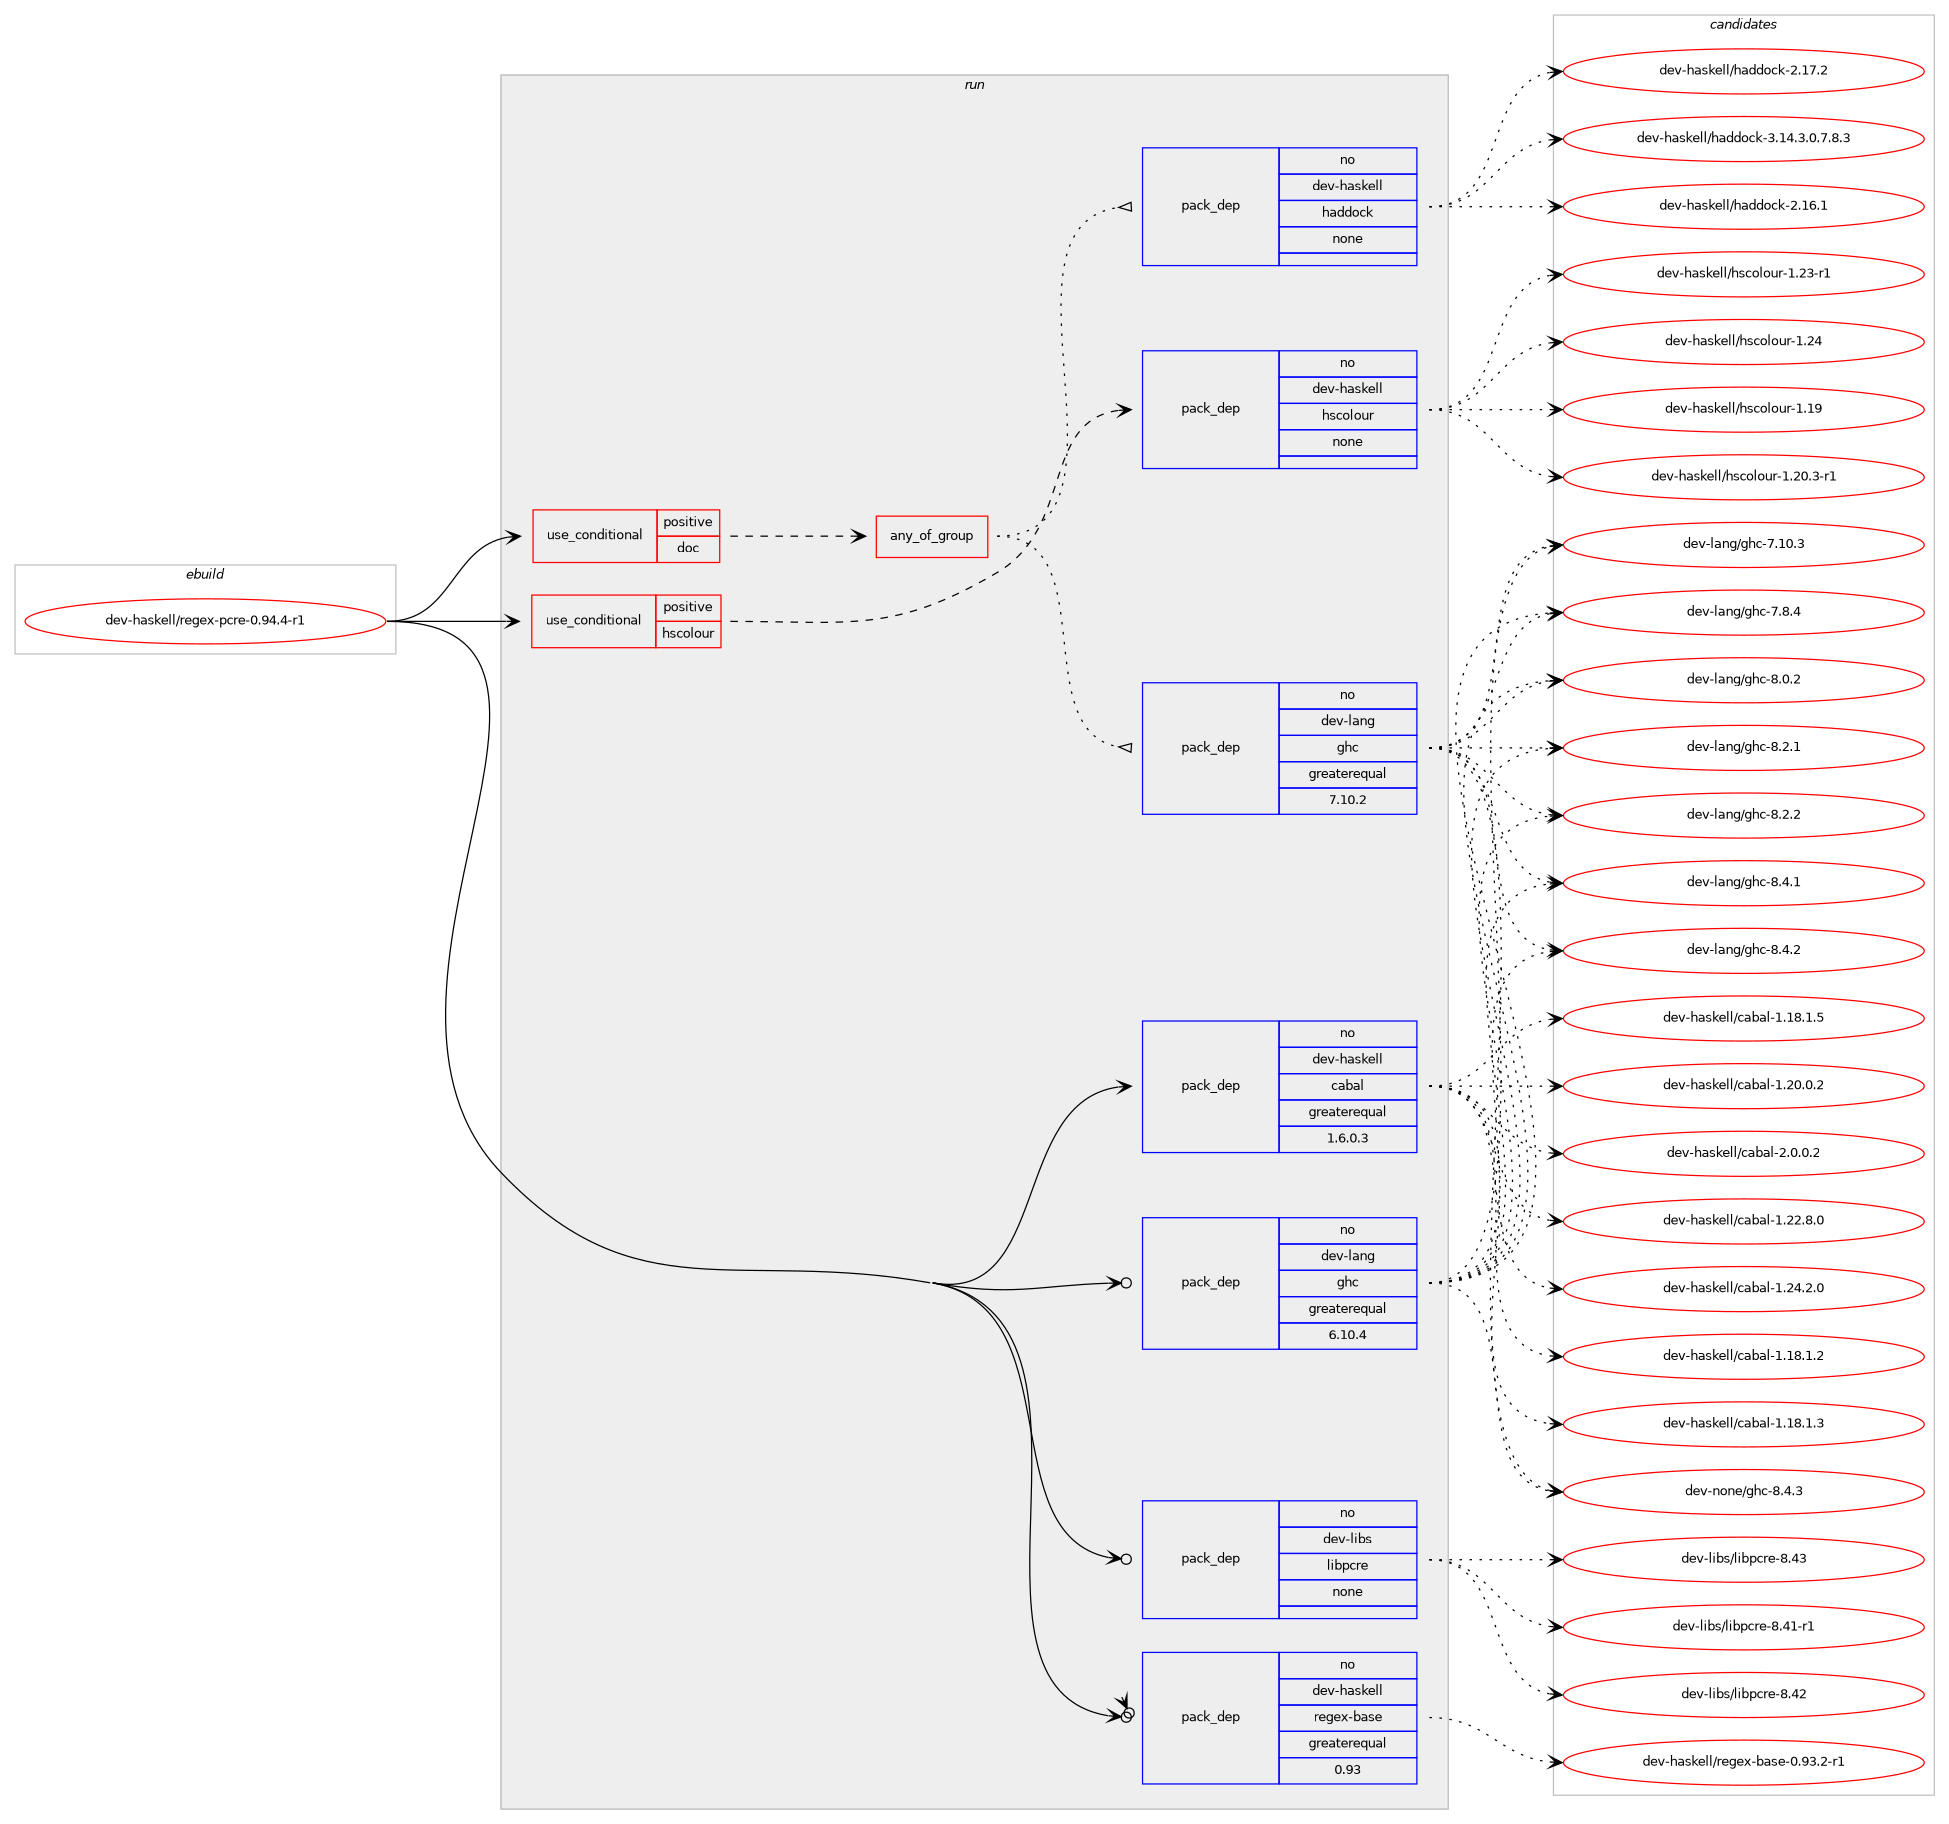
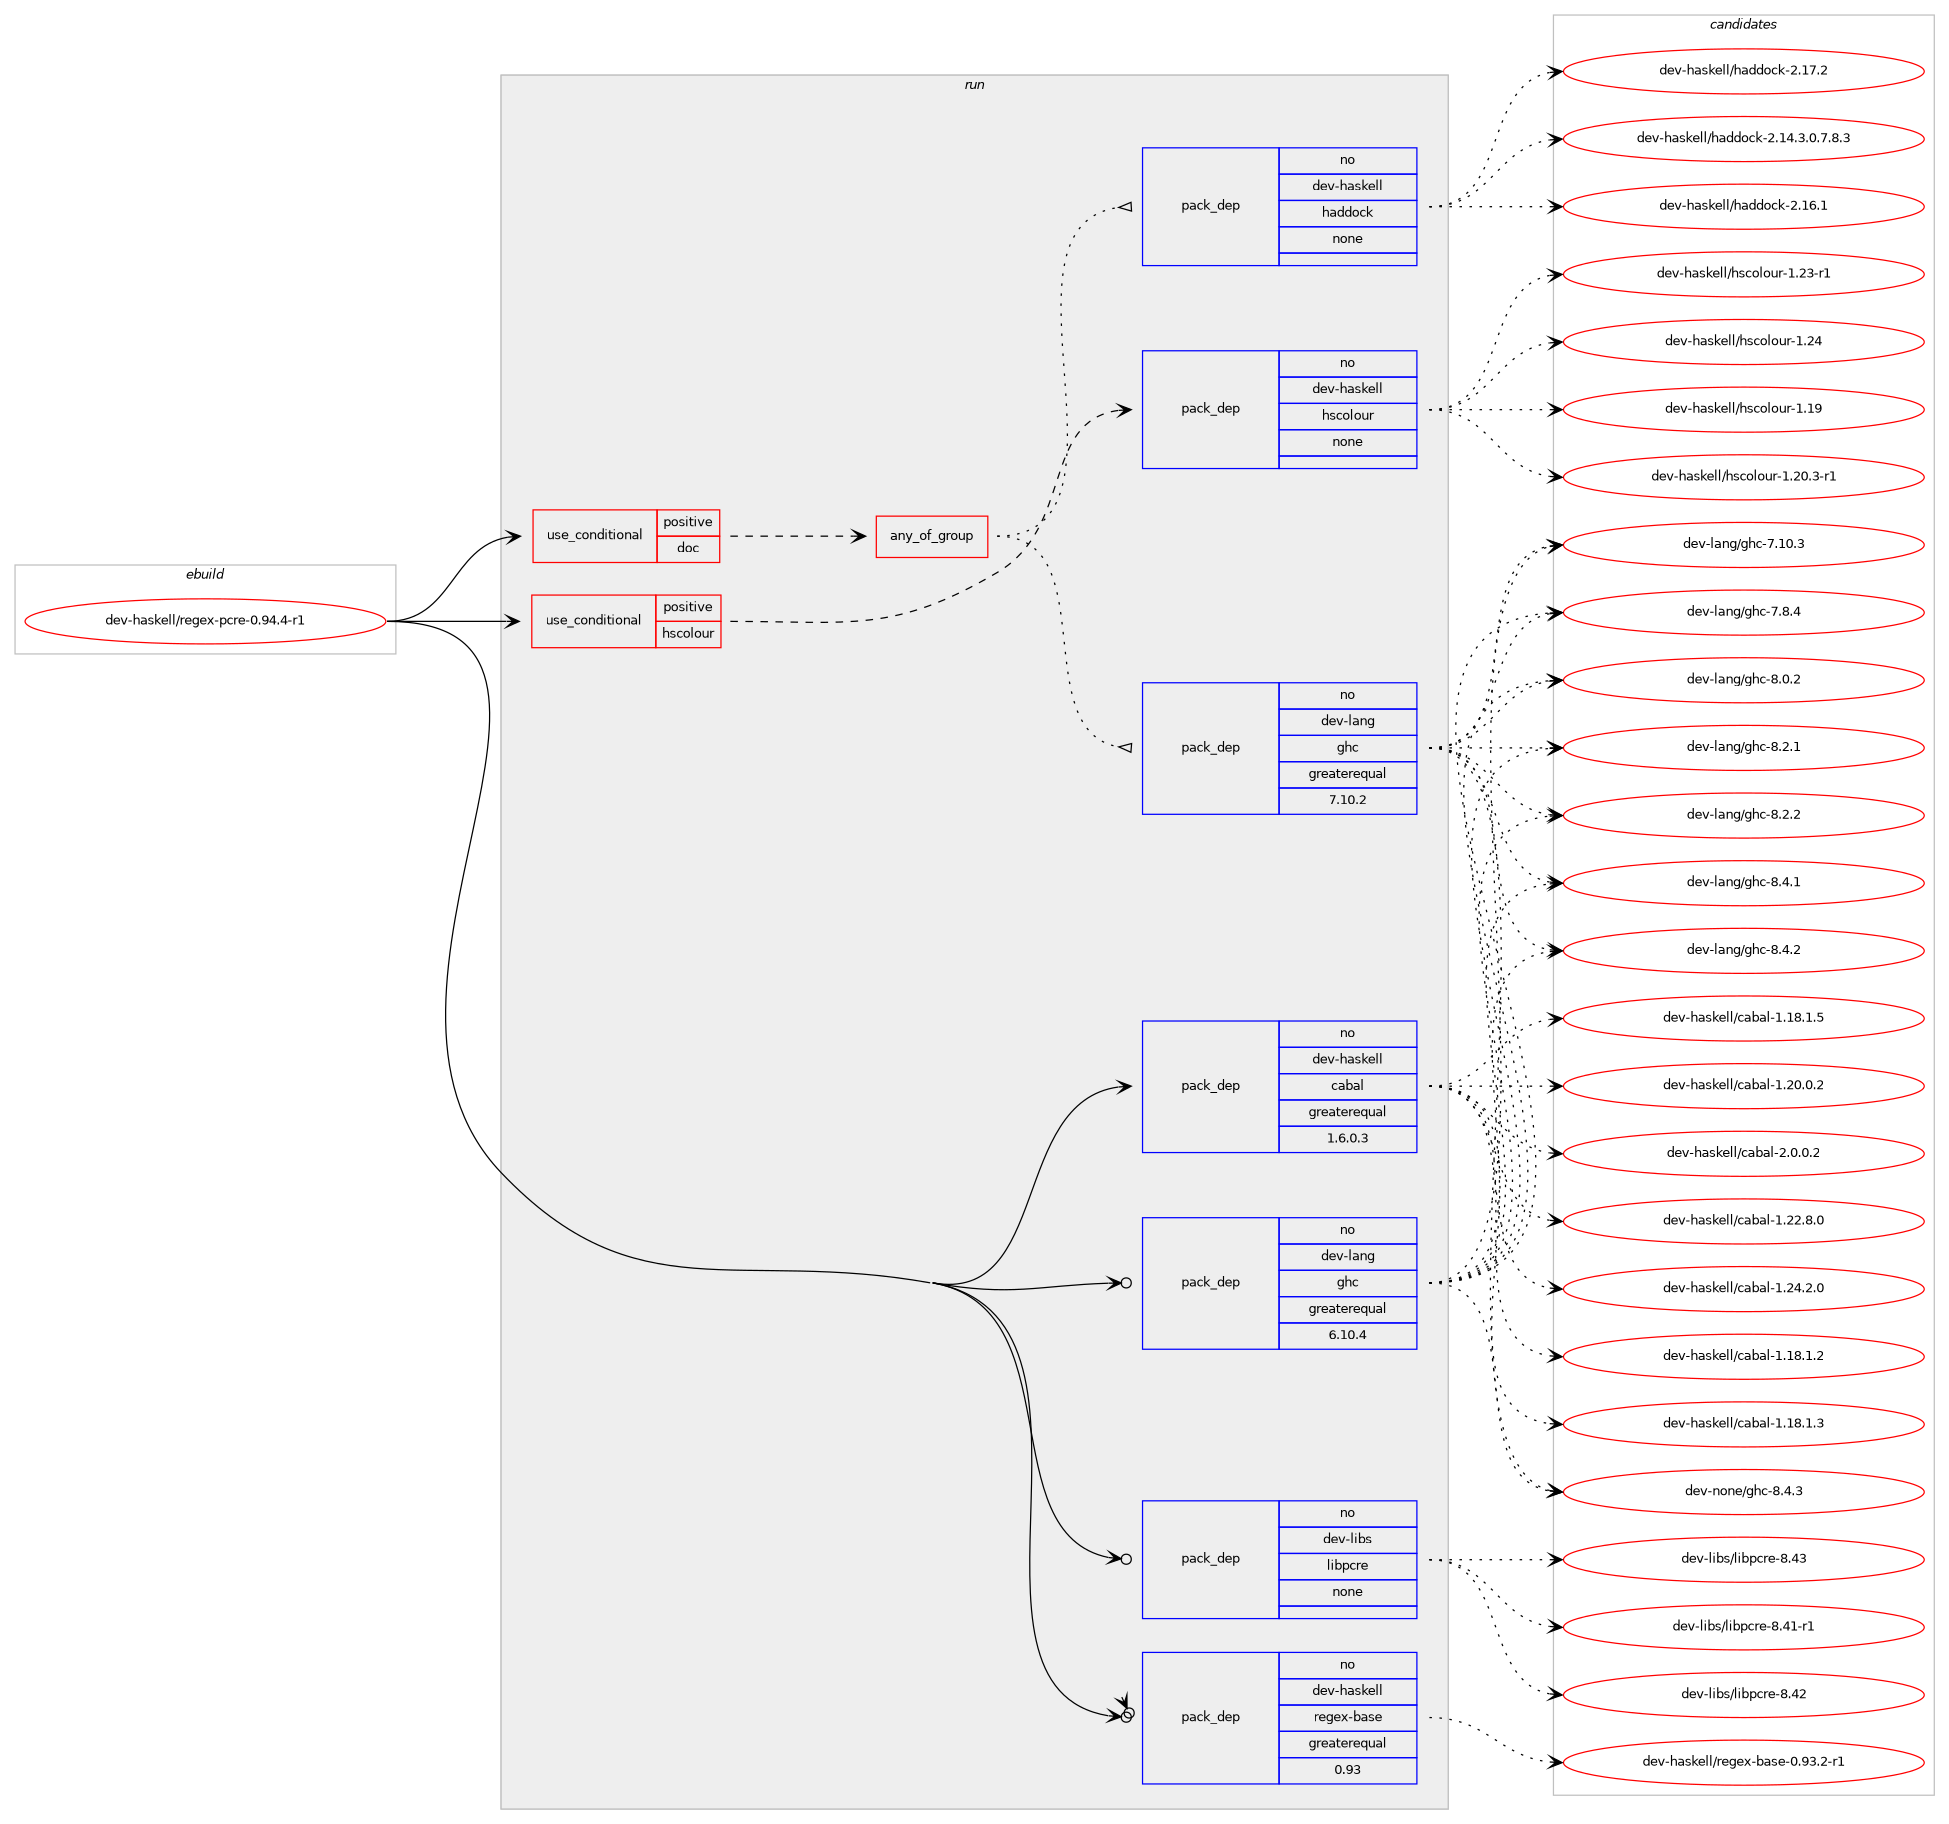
node "dev-haskell/haddock-3.14.3.0.7.8.3": label "dev-haskell/haddock-3.14.3.0.7.8.3" -> "dev-haskell/haddock-2.14.3.0.7.8.3"
